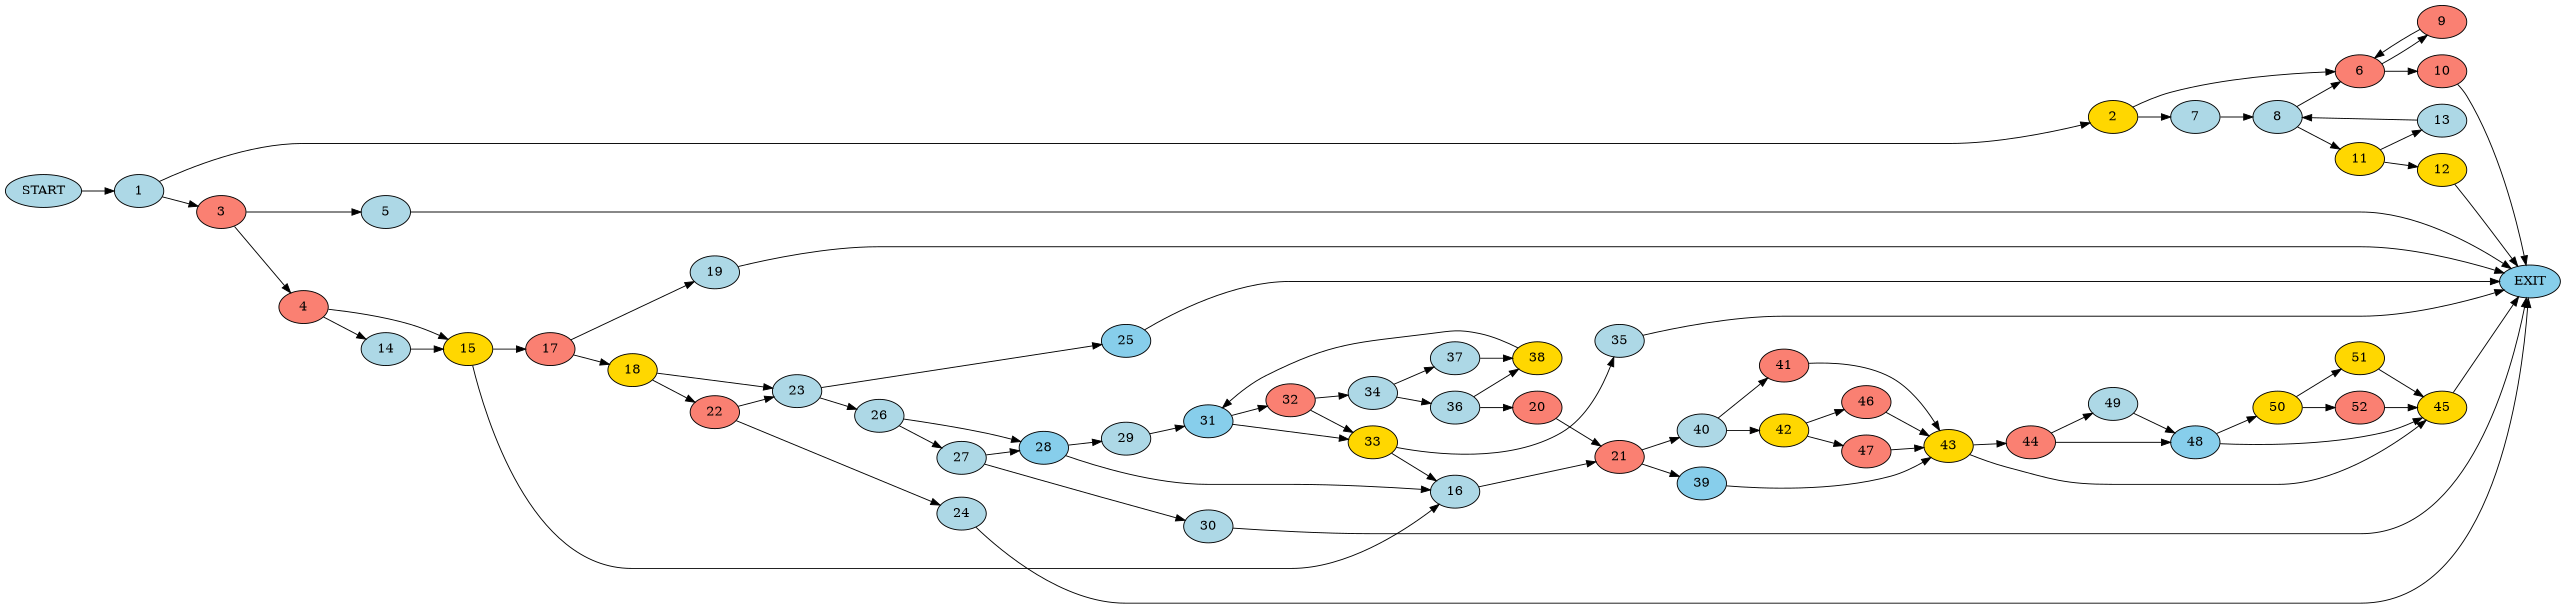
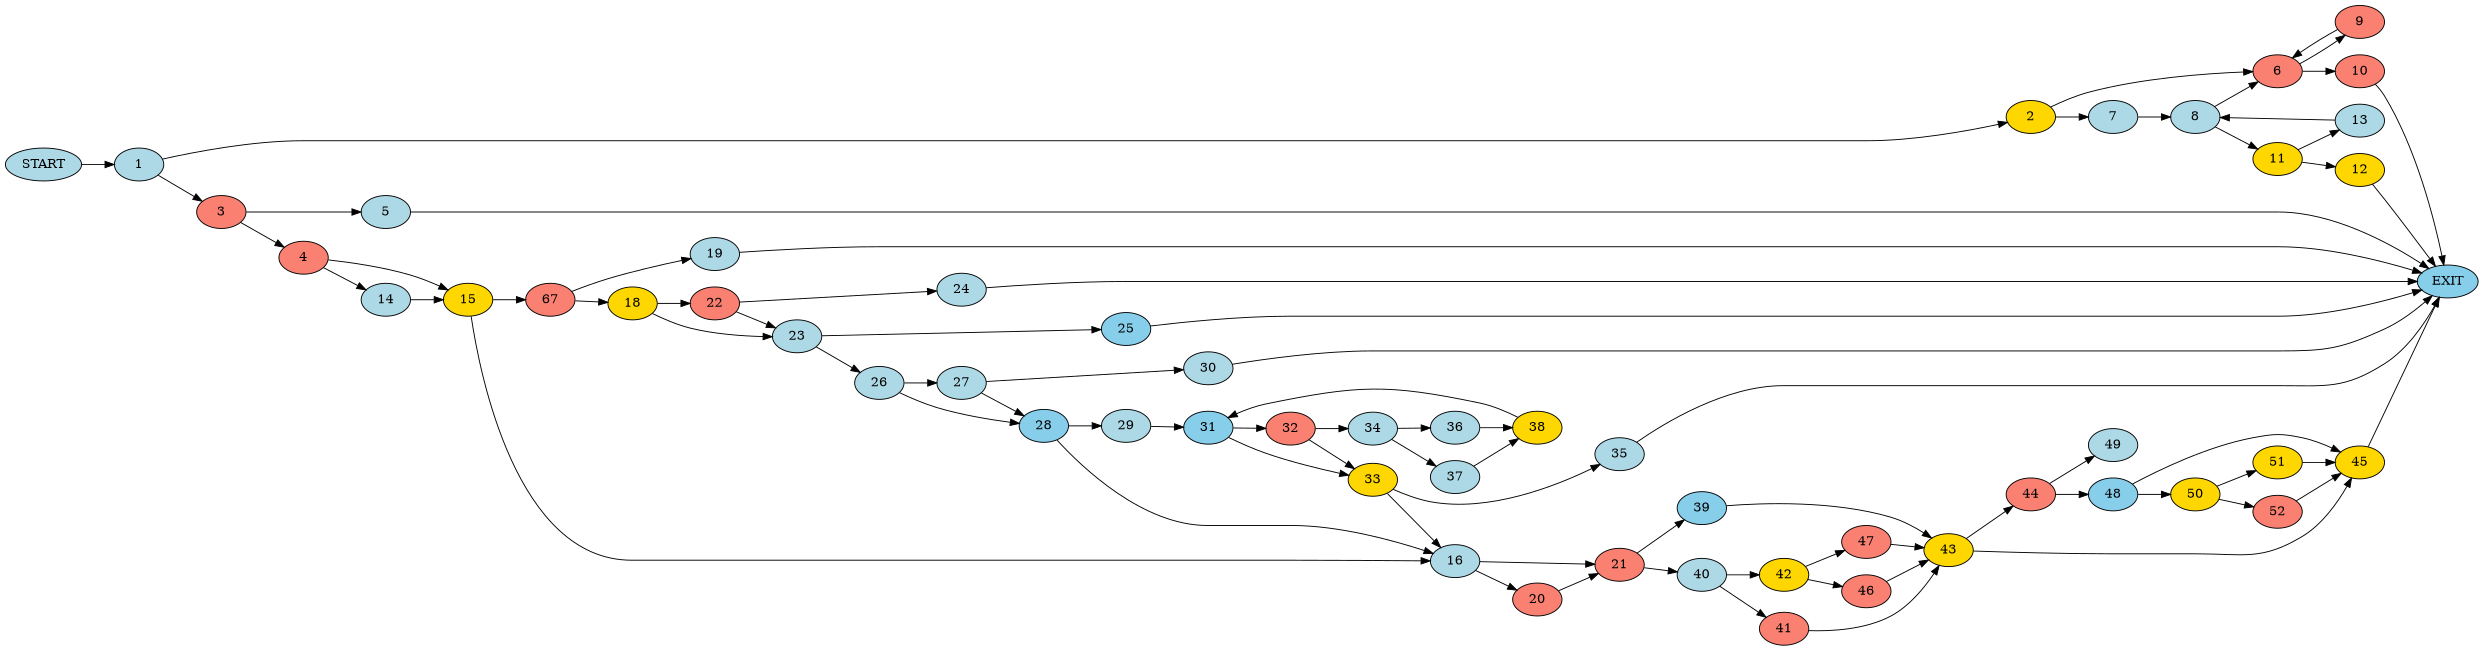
node "17": label "17" -> "67"
edge "36" -> "20": now "16" -> "20"
edge "49" -> "48": removed
